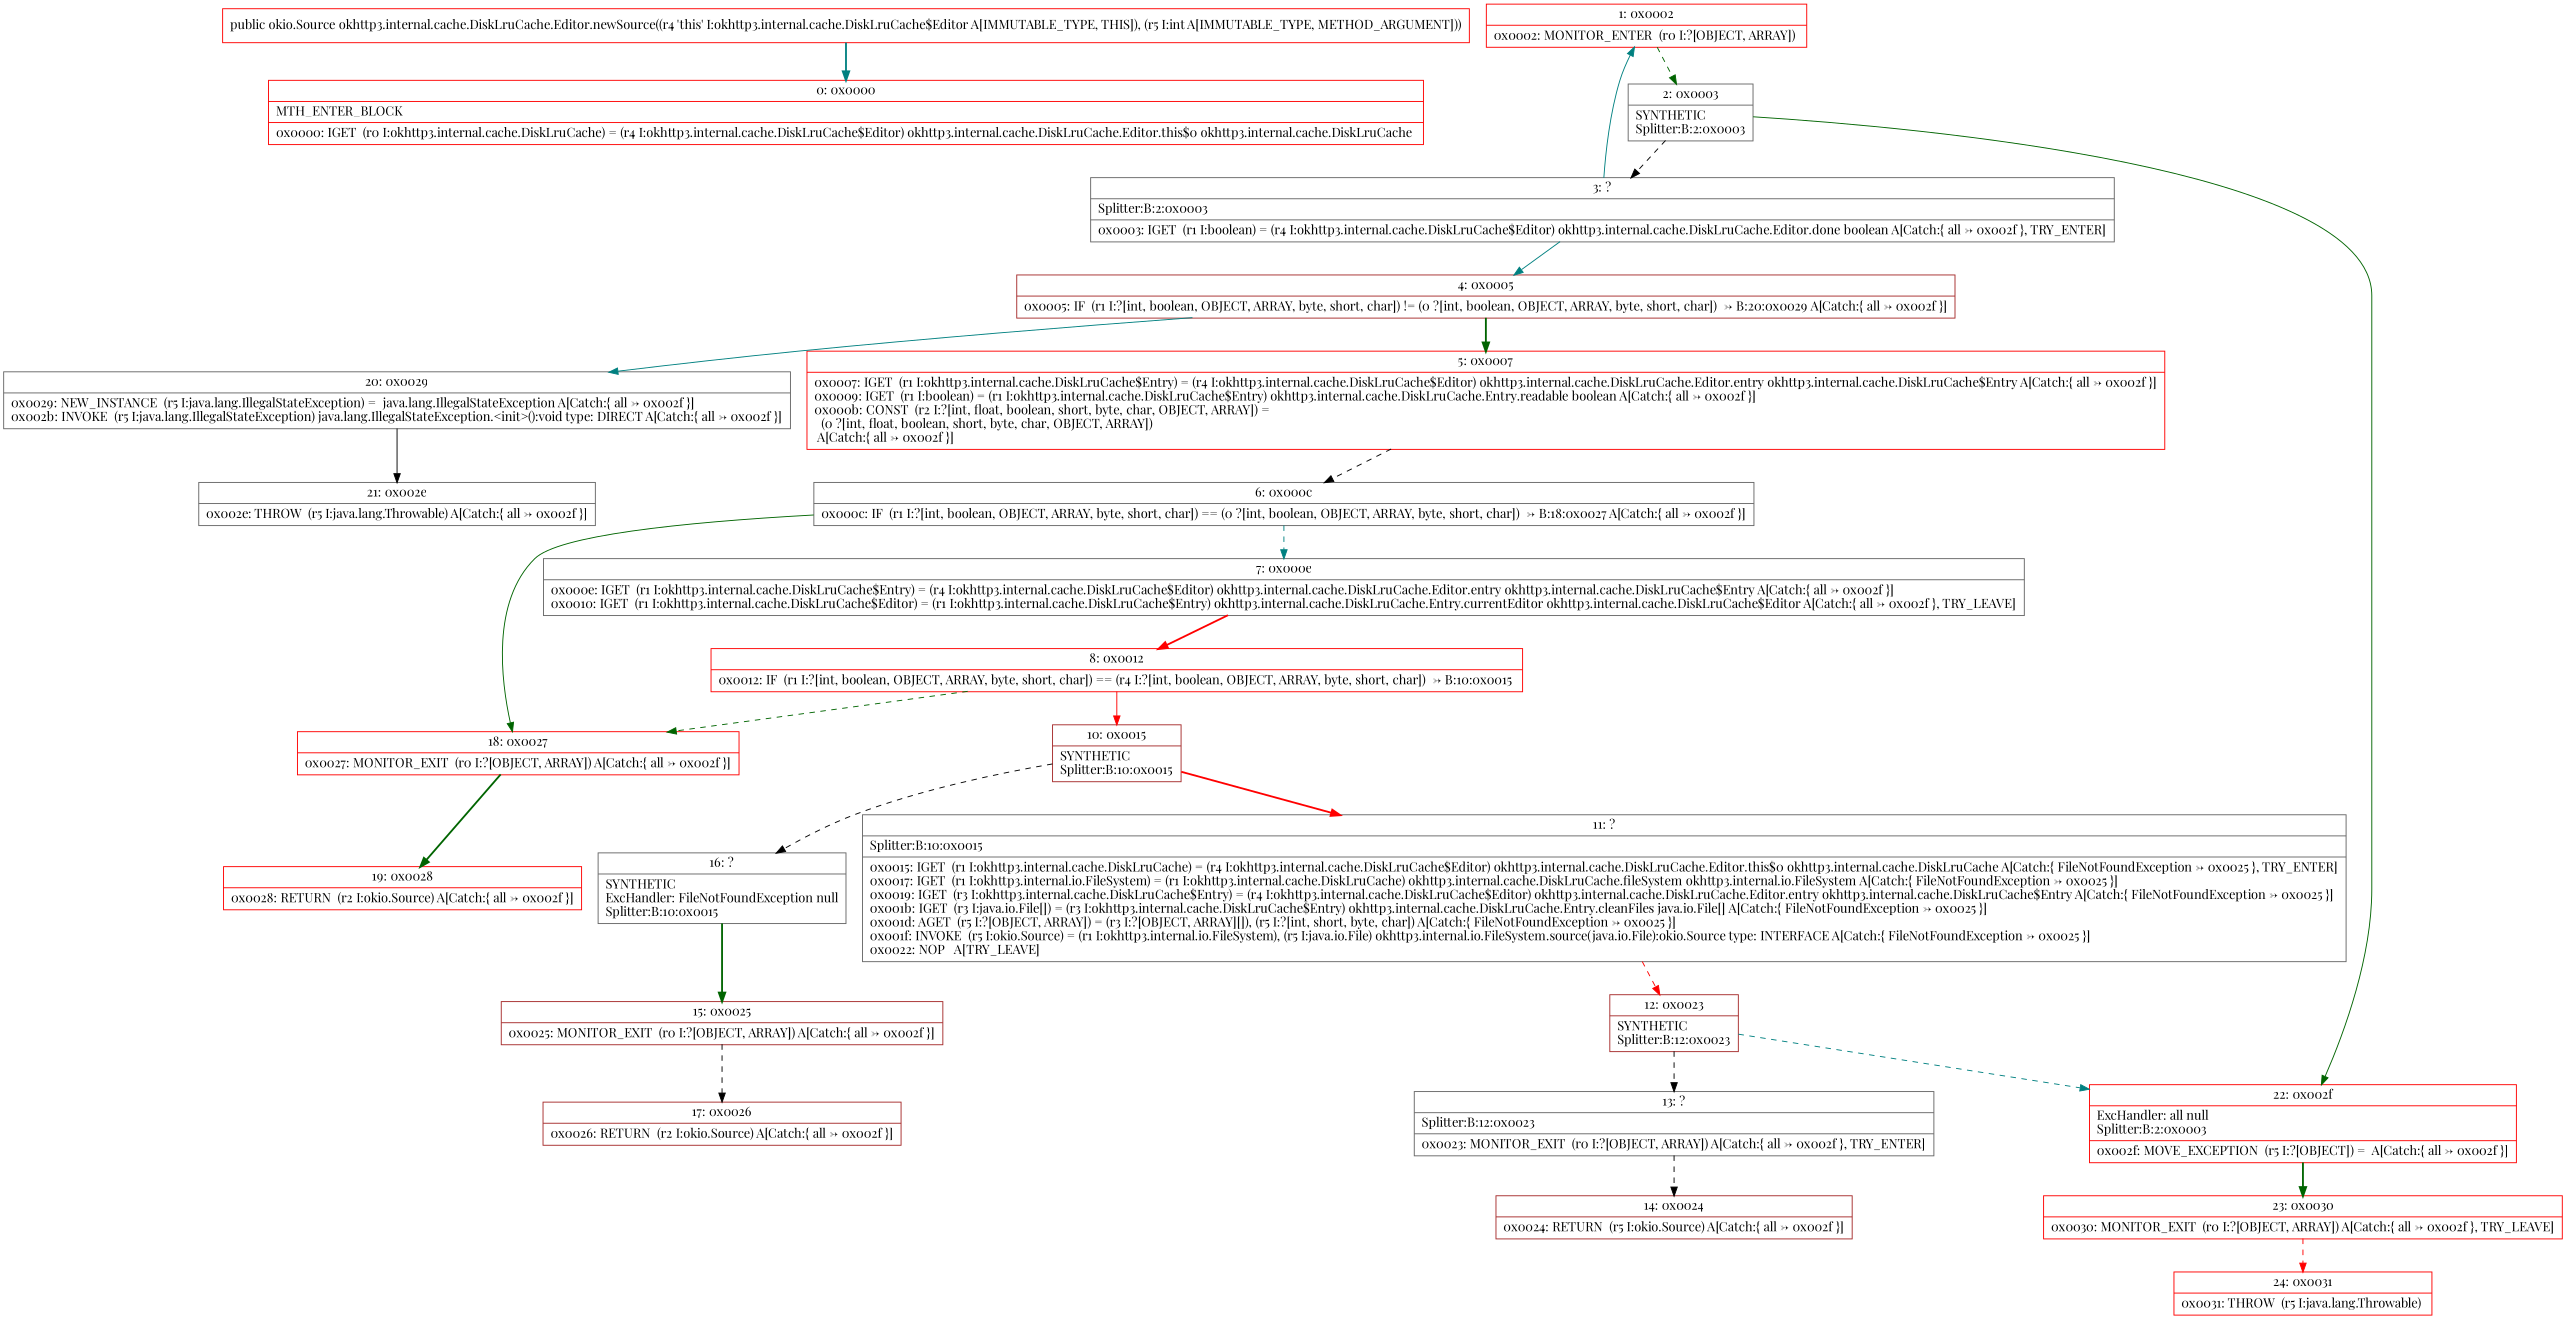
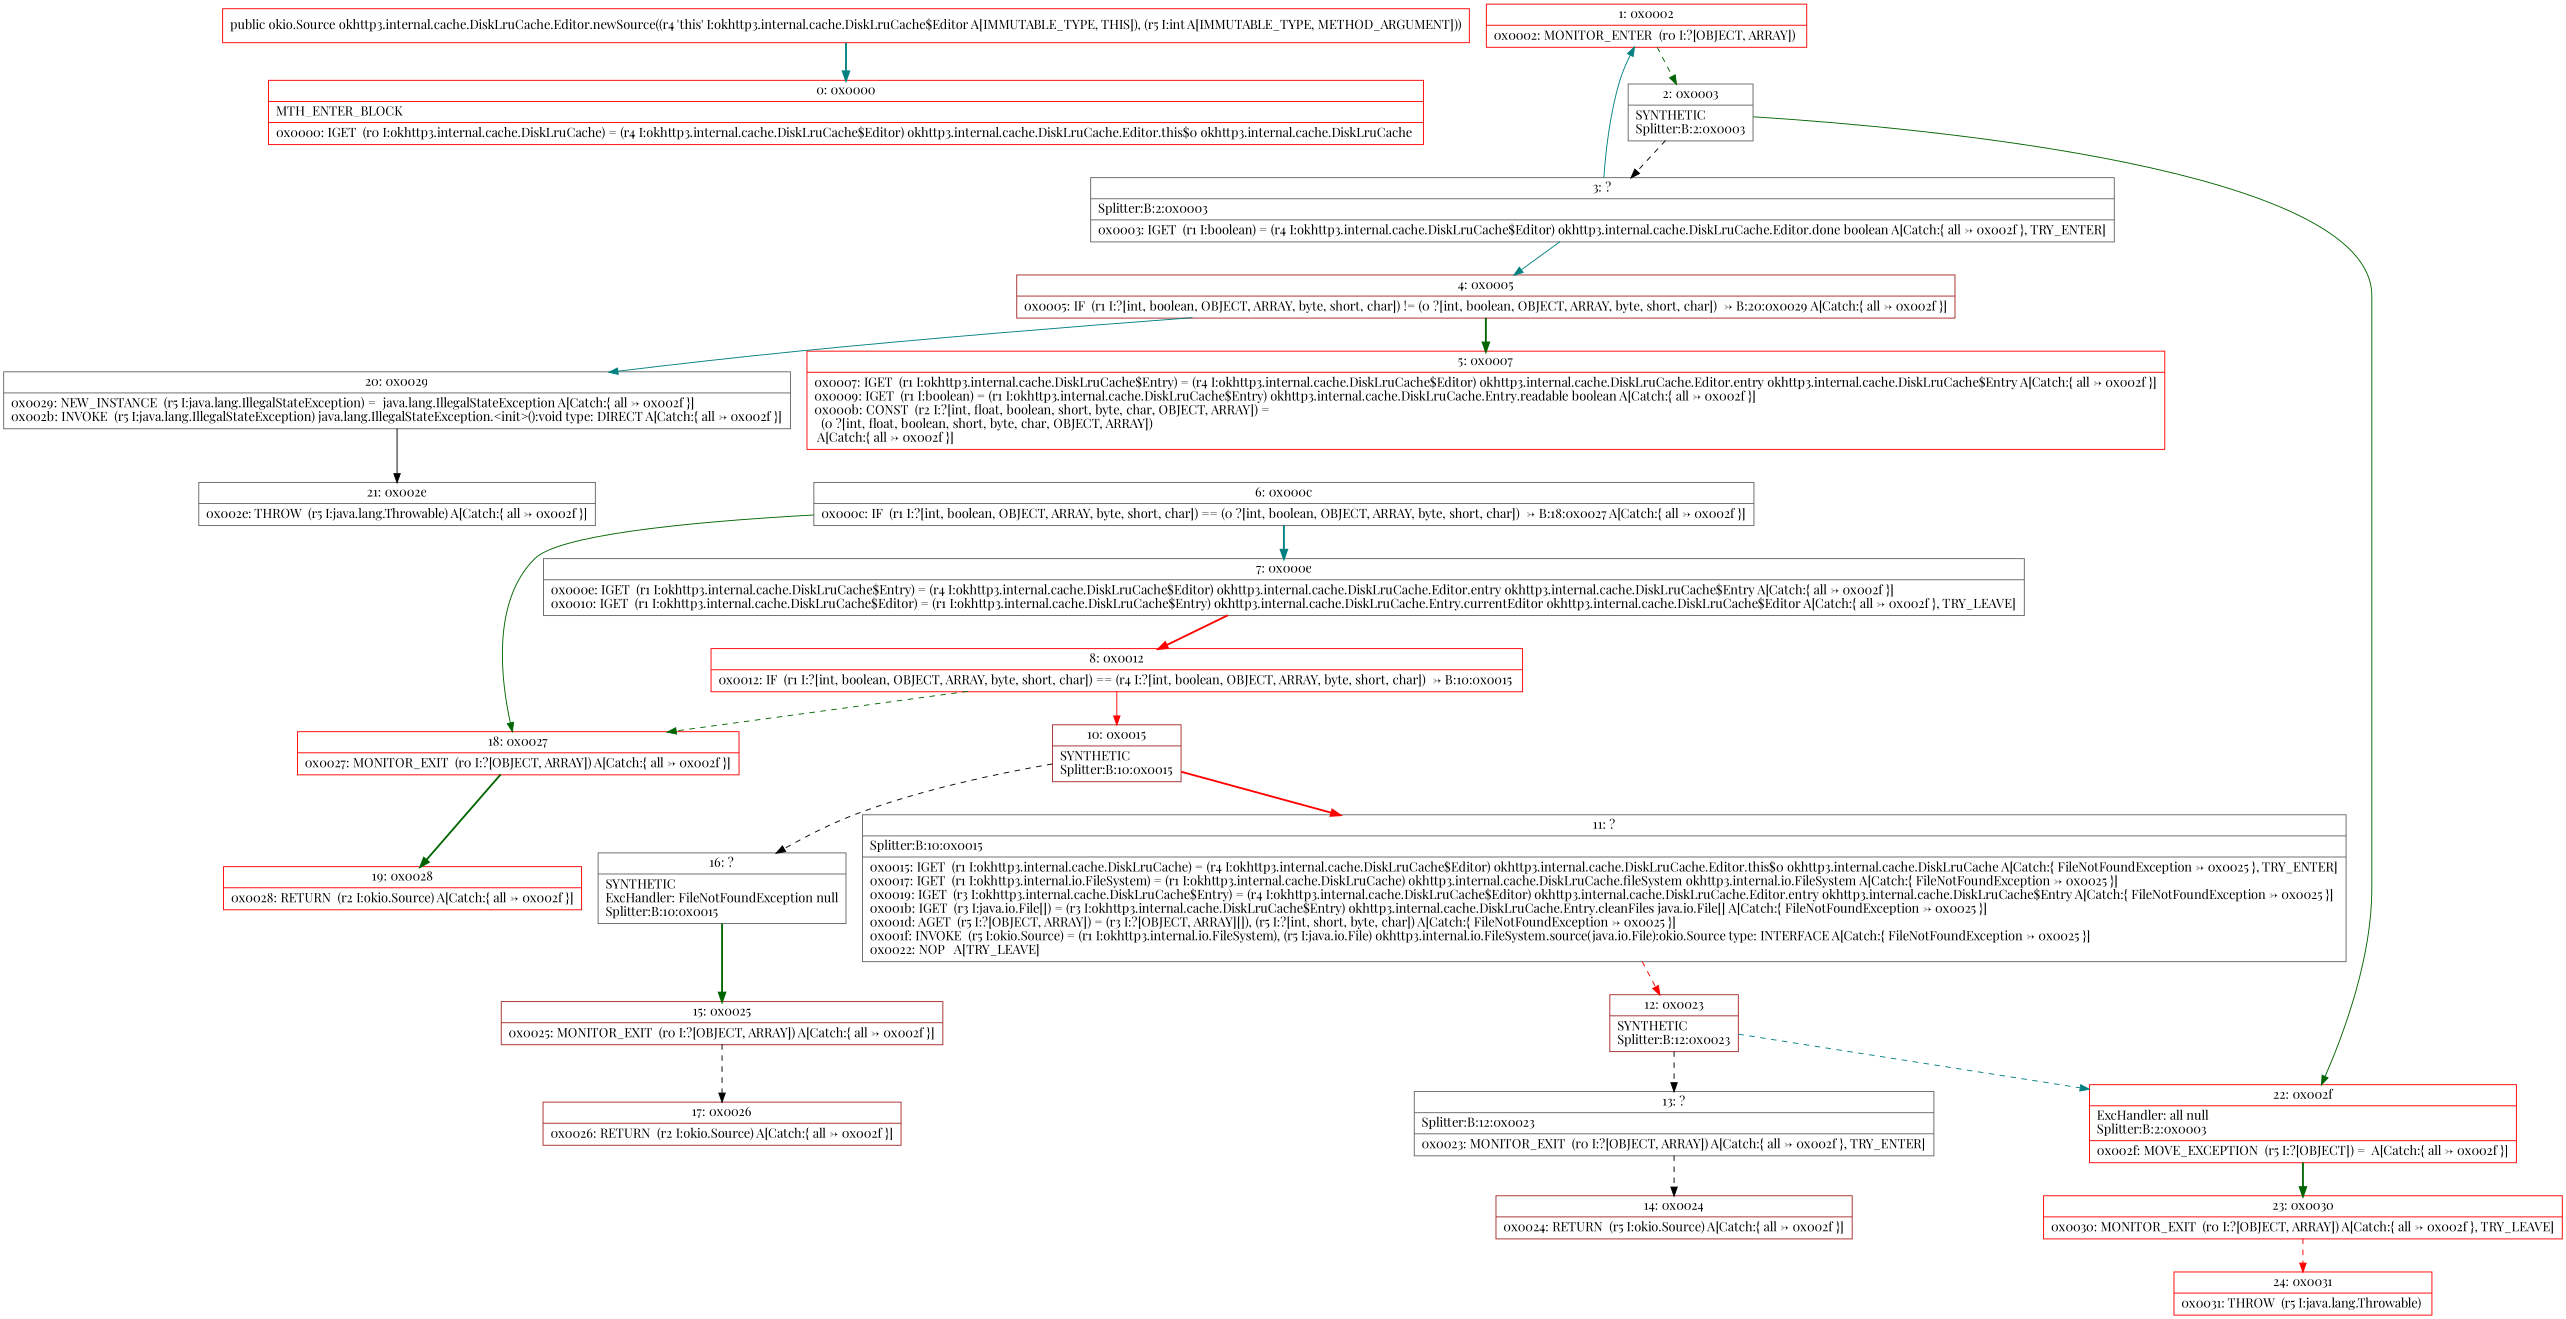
edge "5: 0x0007" -> "6: 0x000c": removed
edge "6: 0x000c" -> "7: 0x000e": style dashed -> bold
